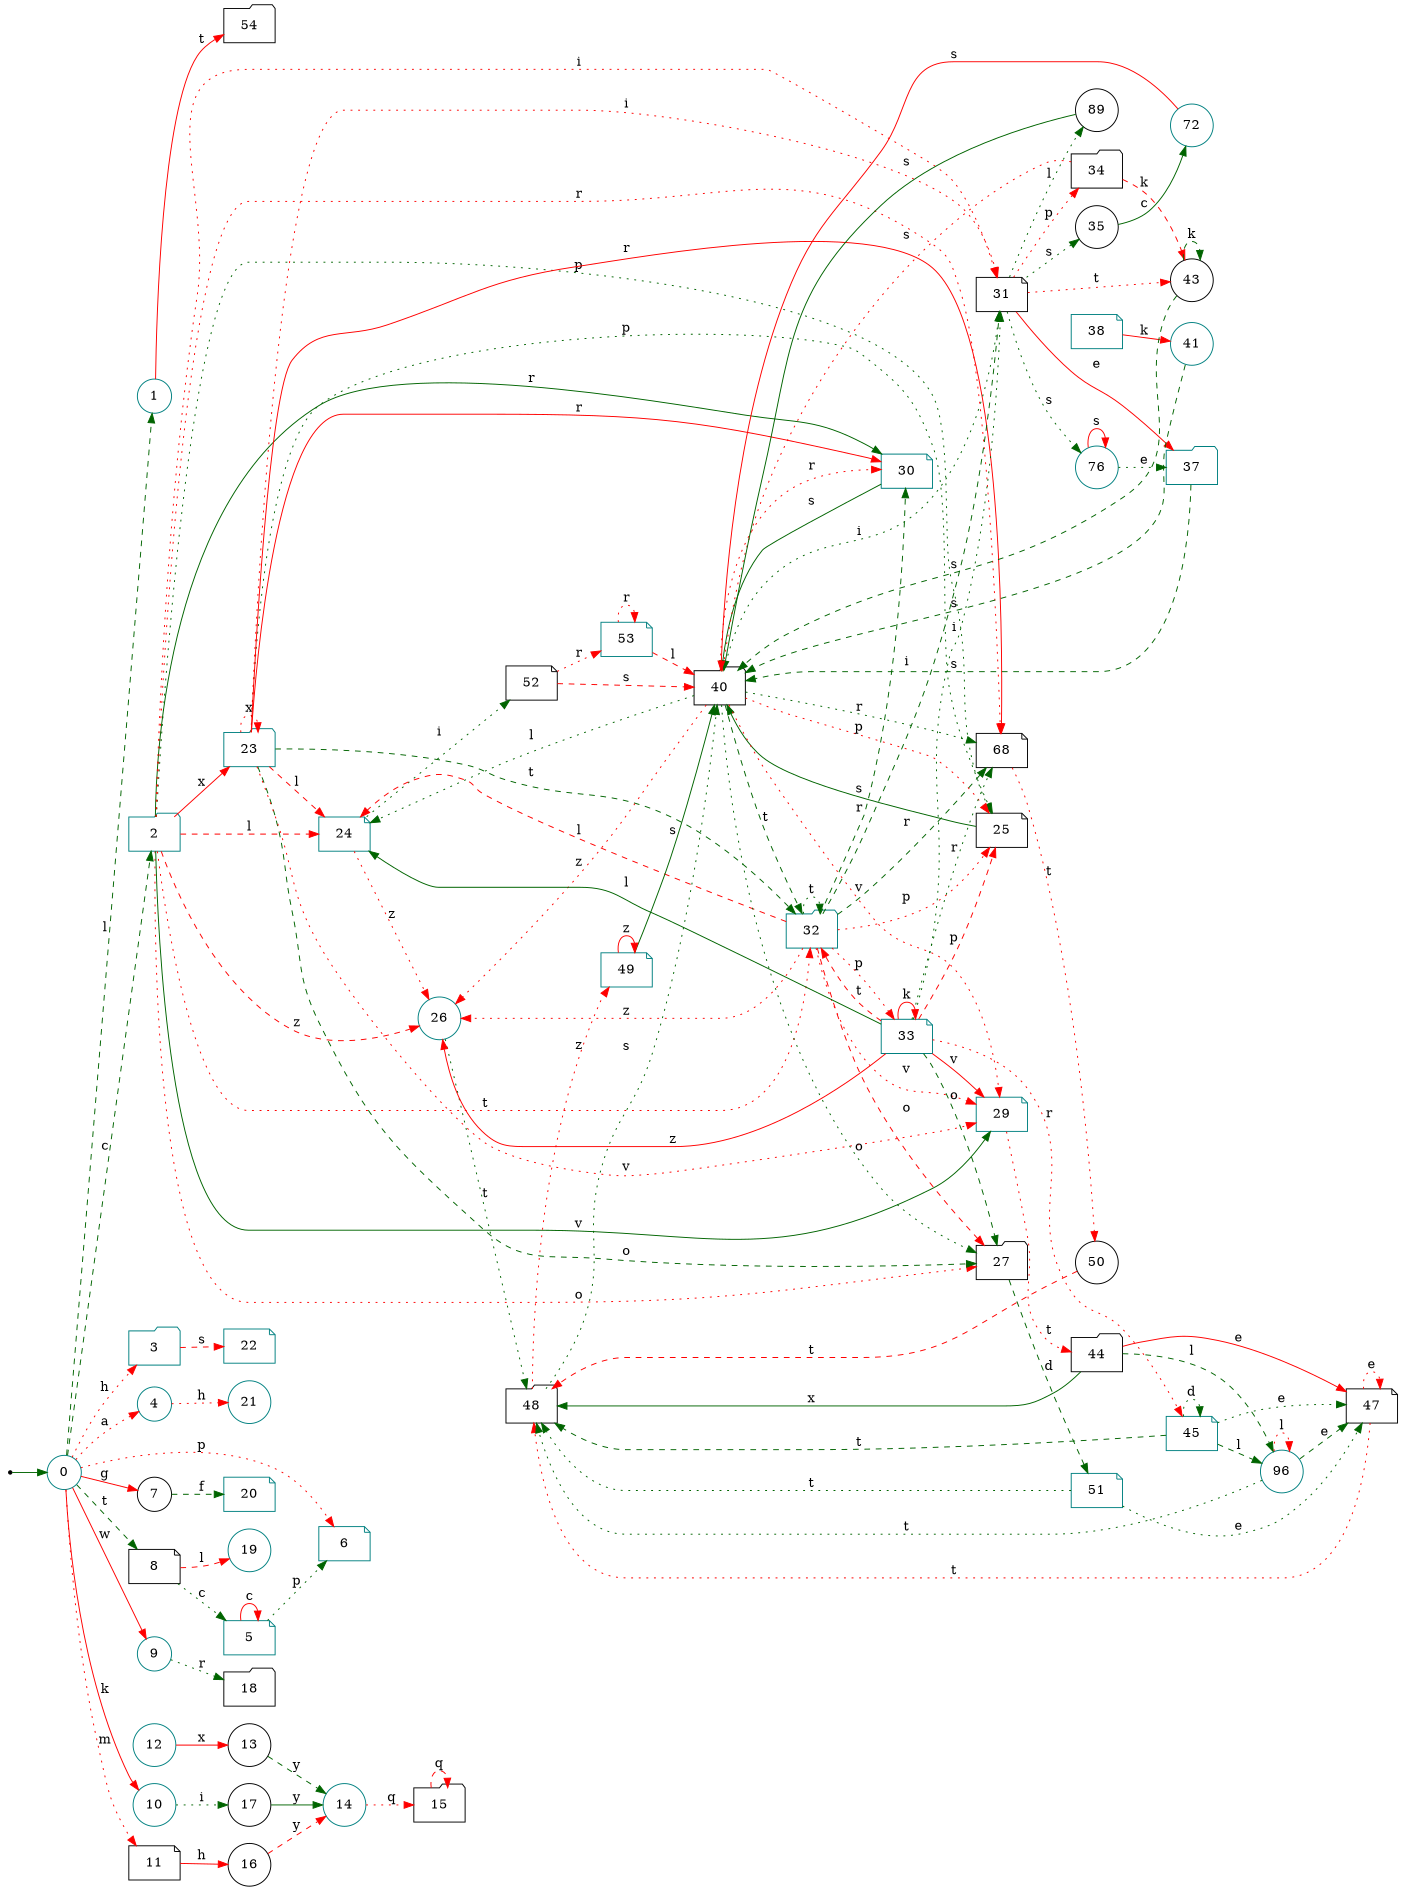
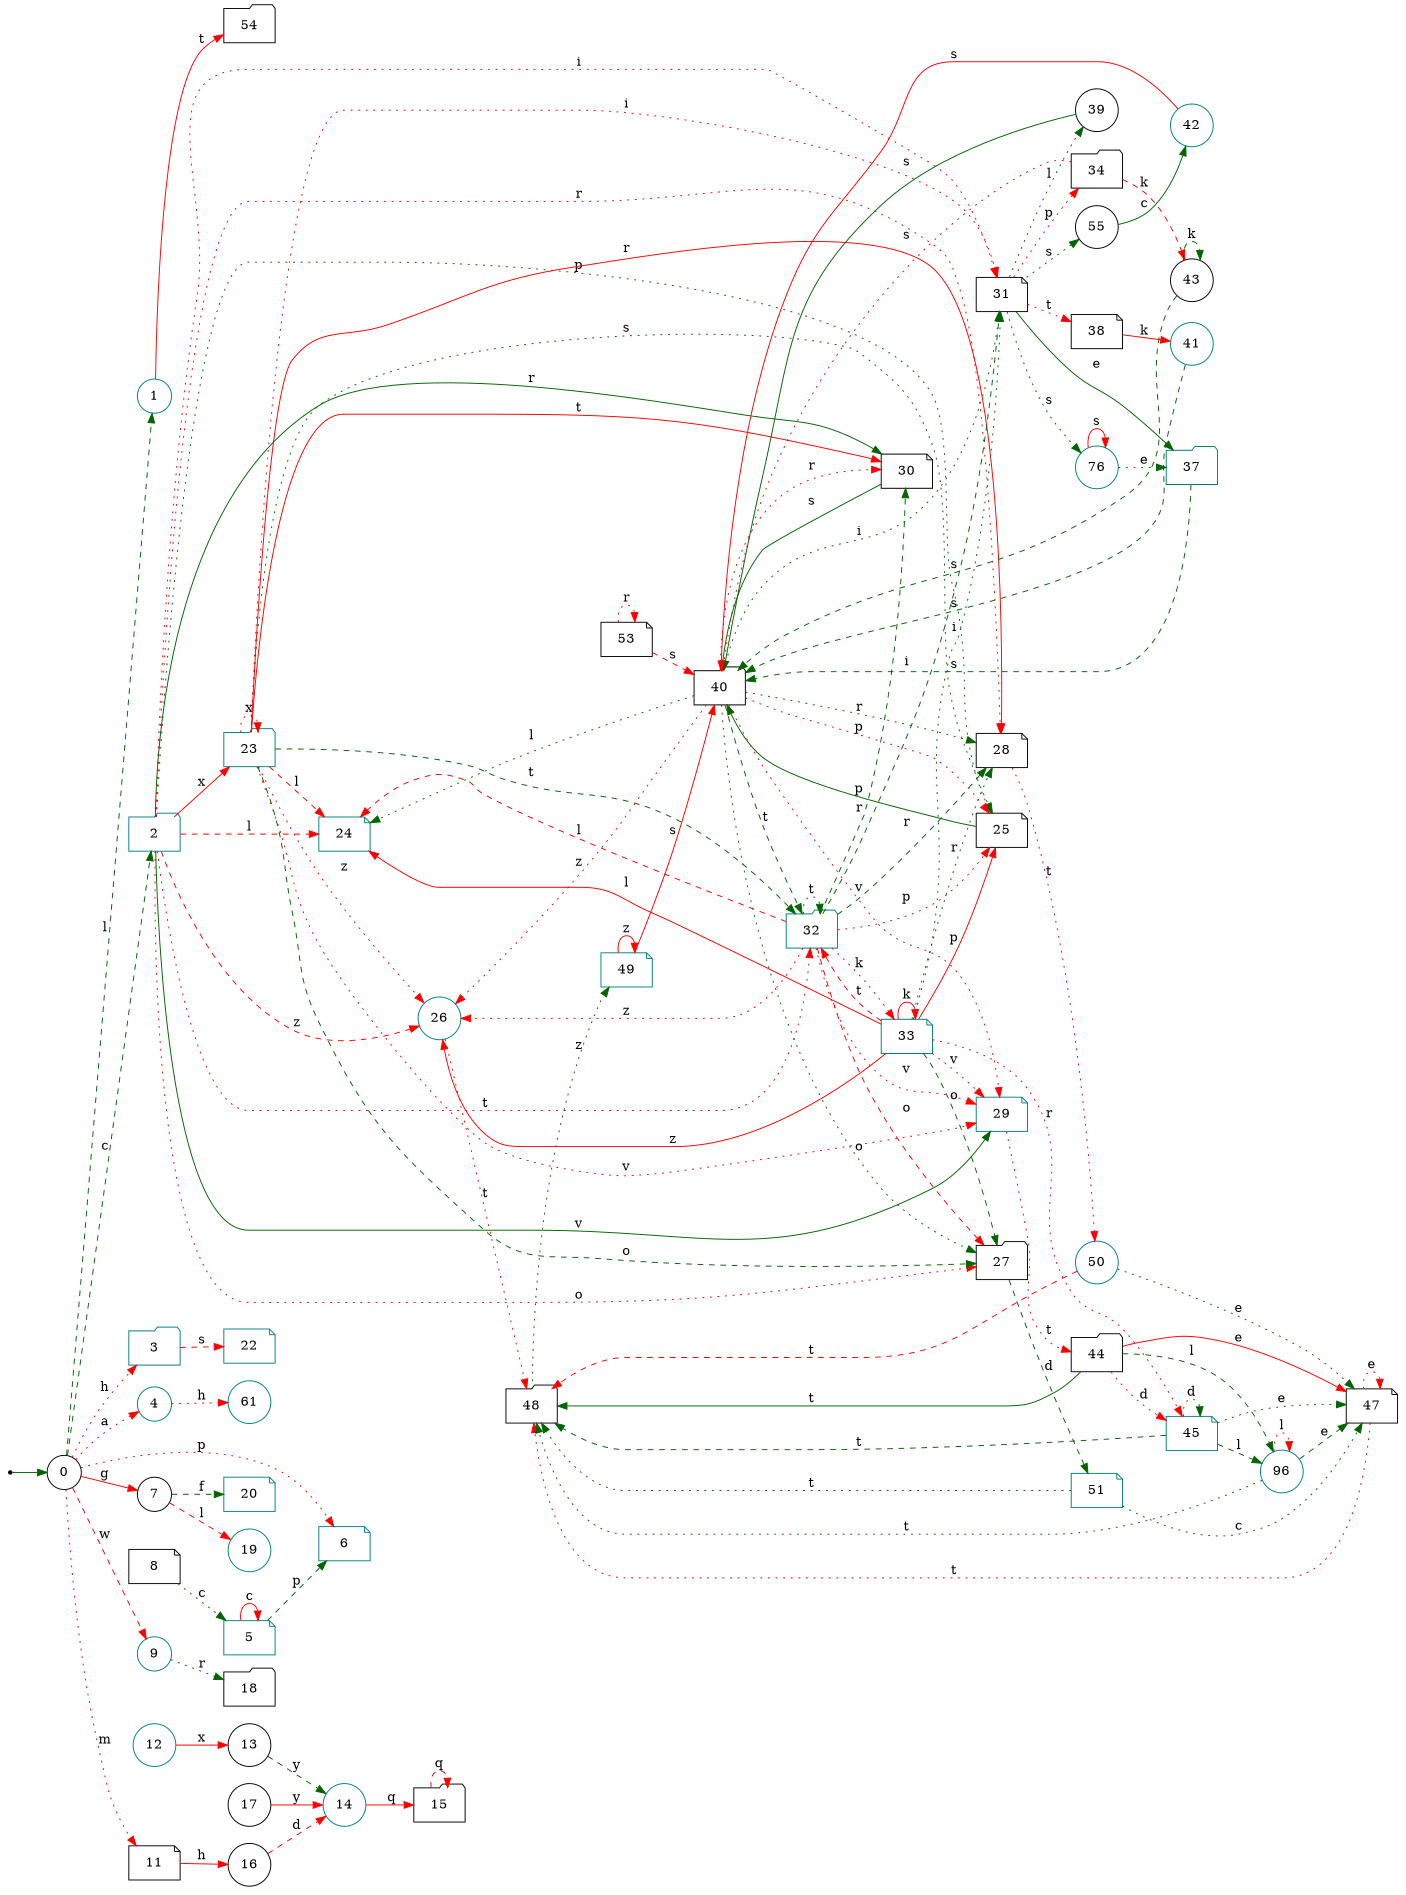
node "89": label "89" -> "39"
node "72": label "72" -> "42"
node "35": label "35" -> "55"
edge "31" -> "43": now "31" -> "38"
edge "23" -> "25": label "p" -> "s"
node "38": color teal -> black
edge "31" -> "37": color red -> darkgreen
edge "23" -> "30": label "r" -> "t"
node "30": color teal -> black
node "53": color teal -> black
edge "53" -> "40": label "l" -> "s"
node "52": removed
node "68": label "68" -> "28"
edge "25" -> "40": label "s" -> "p"
edge "49" -> "40": color darkgreen -> red
edge "33" -> "24": color darkgreen -> red
edge "24" -> "26": now "23" -> "26"
edge "33" -> "25": style dashed -> solid
edge "32" -> "33": label "p" -> "k"
edge "48" -> "40": removed, label "s"
edge "33" -> "29": style solid -> dotted
edge "48" -> "49": color red -> darkgreen
edge "26" -> "48": color darkgreen -> red
node "50": color black -> teal
edge "50" -> "47": added, label "e"
edge "44" -> "45": added, label "d"
edge "44" -> "48": label "x" -> "t"
node "21": label "21" -> "61"
node "0": color teal -> black
edge "0" -> "8": removed, label "t"
edge "51" -> "47": label "e" -> "c"
edge "0" -> "9": style solid -> dashed
edge "8" -> "19": now "7" -> "19"
edge "5" -> "6": style dotted -> dashed
node "10": removed
edge "17" -> "14": color darkgreen -> red
edge "14" -> "15": style dotted -> solid
edge "16" -> "14": label "y" -> "d"
